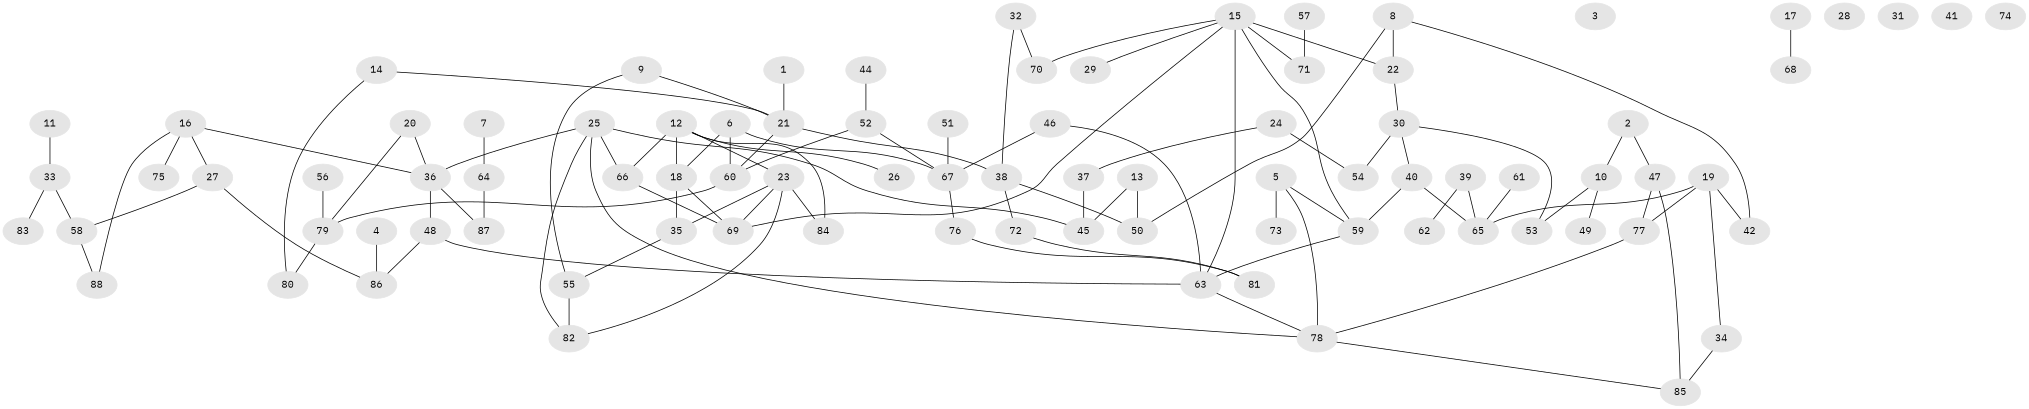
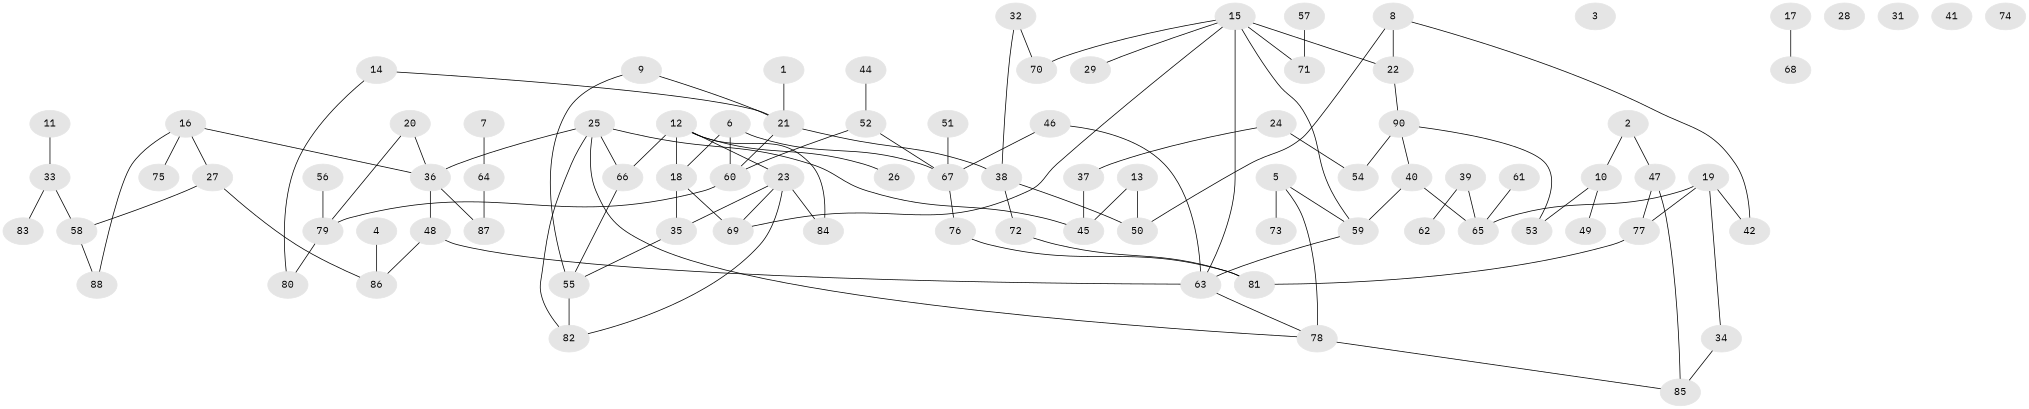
node "30": label "30" -> "90"
edge "66" -- "69": now "66" -- "55"
edge "77" -- "78": now "77" -- "81"
